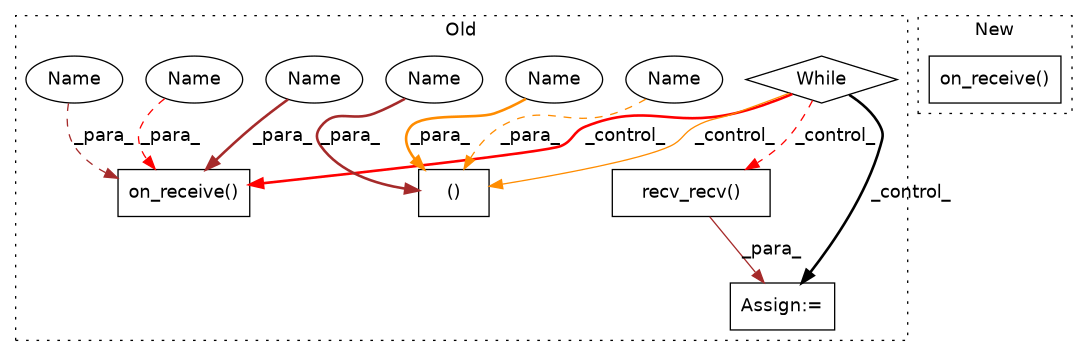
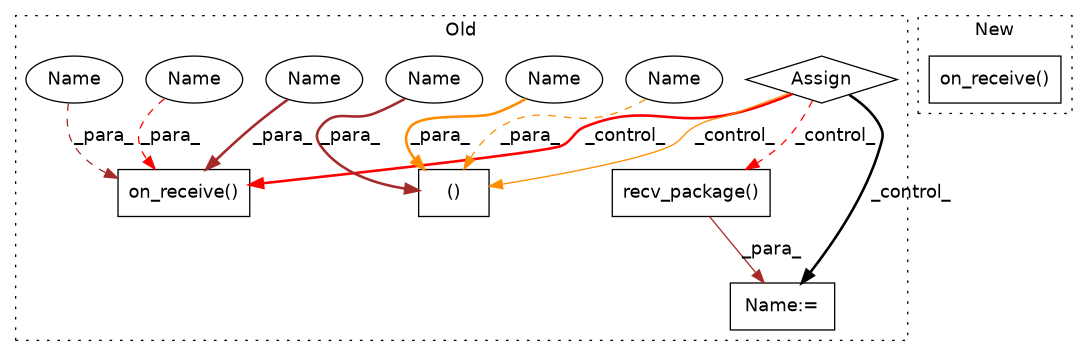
node "While": label "While" -> "Assign"
node "recv_recv()": label "recv_recv()" -> "recv_package()"
node "Assign:=": label "Assign:=" -> "Name:="
